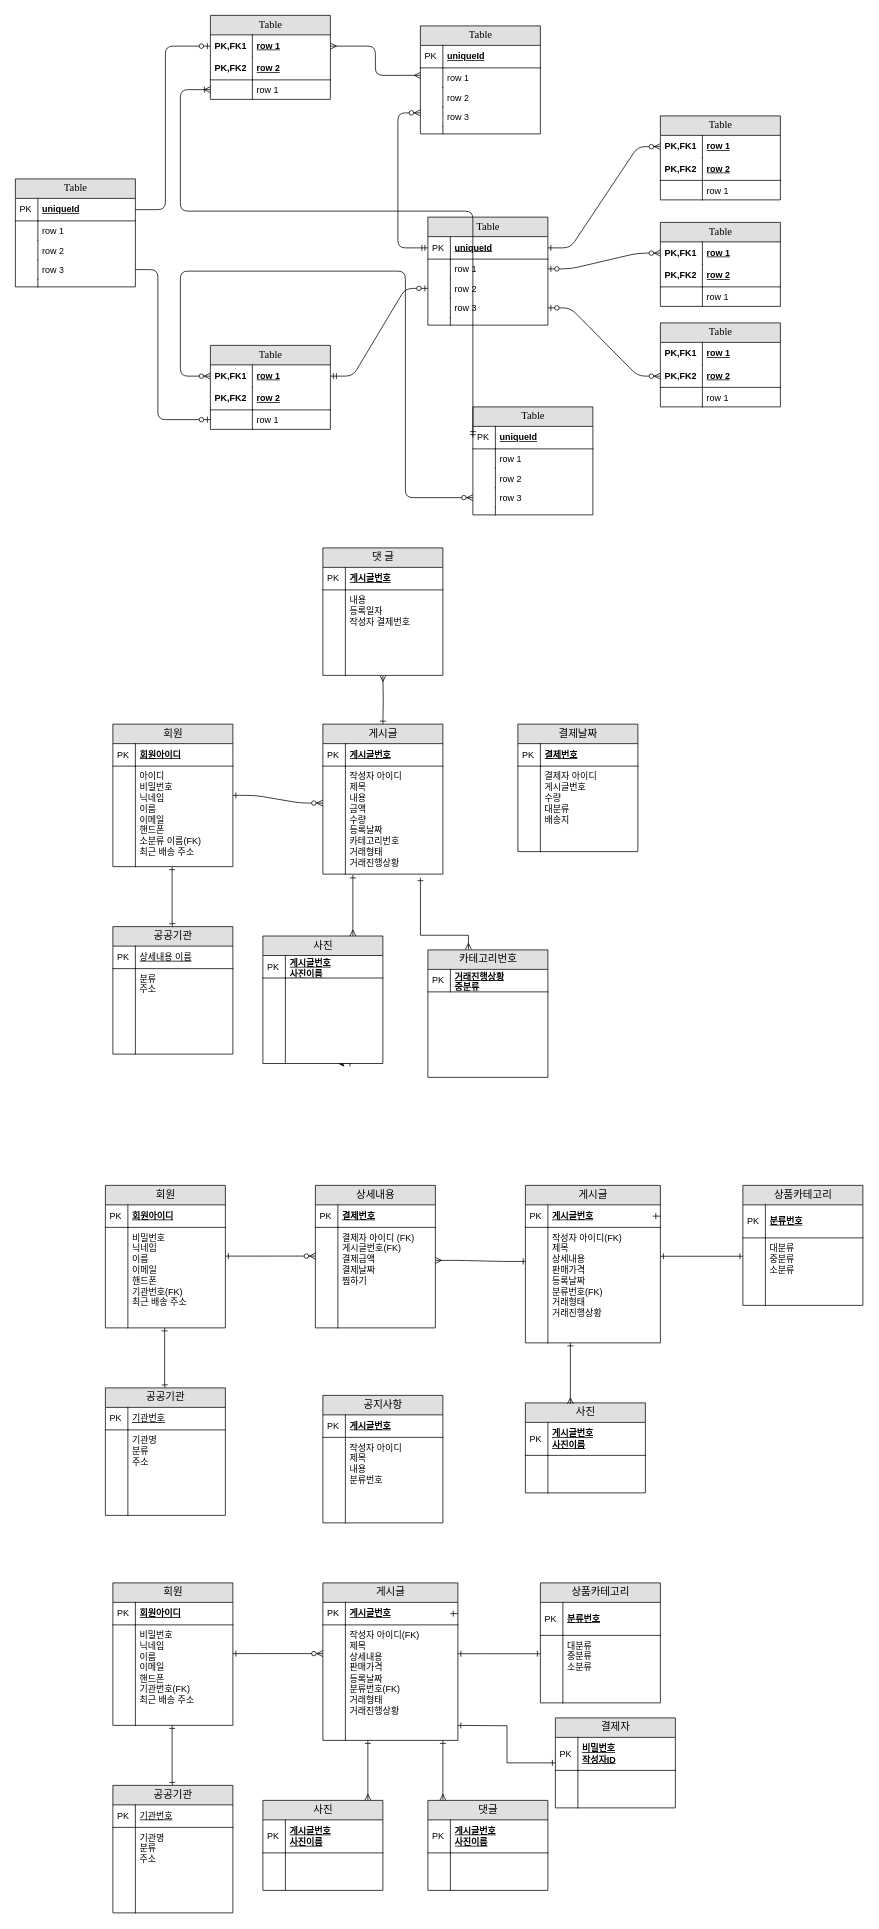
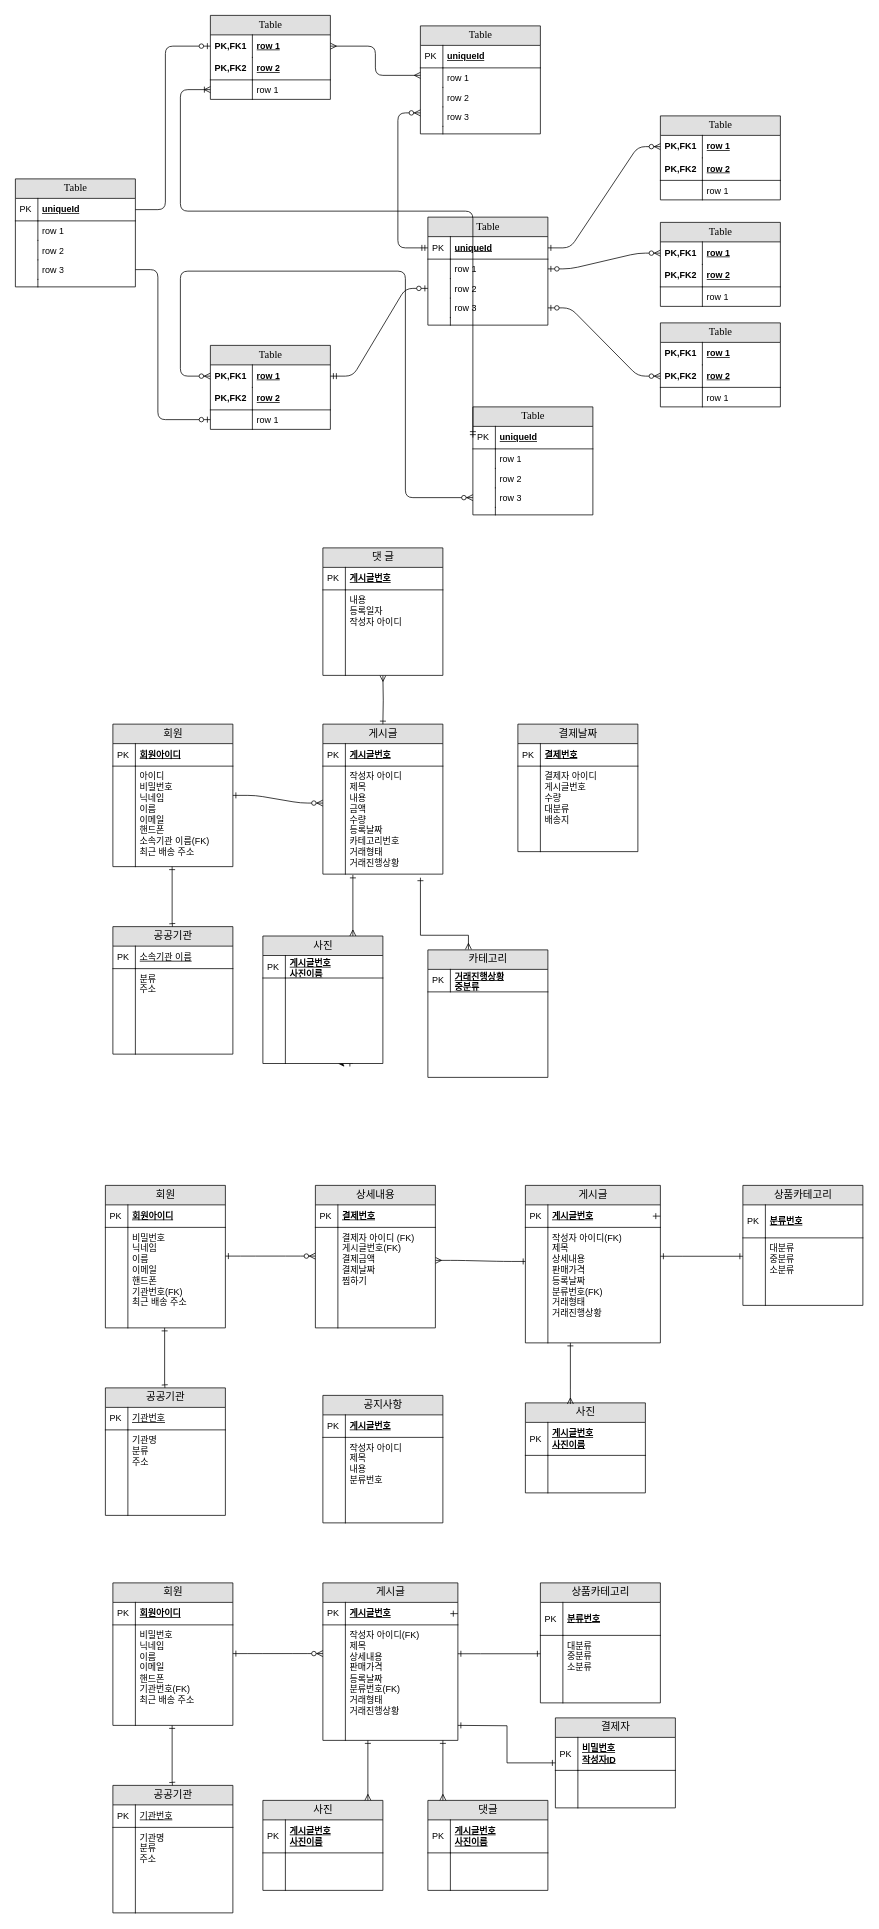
node "내용 등록일자 작성자 결제번호": label "내용 등록일자 작성자 결제번호" -> "내용 등록일자 작성자 아이디"
node "아이디 비밀번호 닉네임 이름 이메일 핸드폰 소분류 이름(FK) 최근 배송 주소": label "아이디 비밀번호 닉네임 이름 이메일 핸드폰 소분류 이름(FK) 최근 배송 주소" -> "아이디 비밀번호 닉네임 이름 이메일 핸드폰 소속기관 이름(FK) 최근 배송 주소"
node "상세내용 이름": label "상세내용 이름" -> "소속기관 이름"
node "카테고리번호": label "카테고리번호" -> "카테고리"
